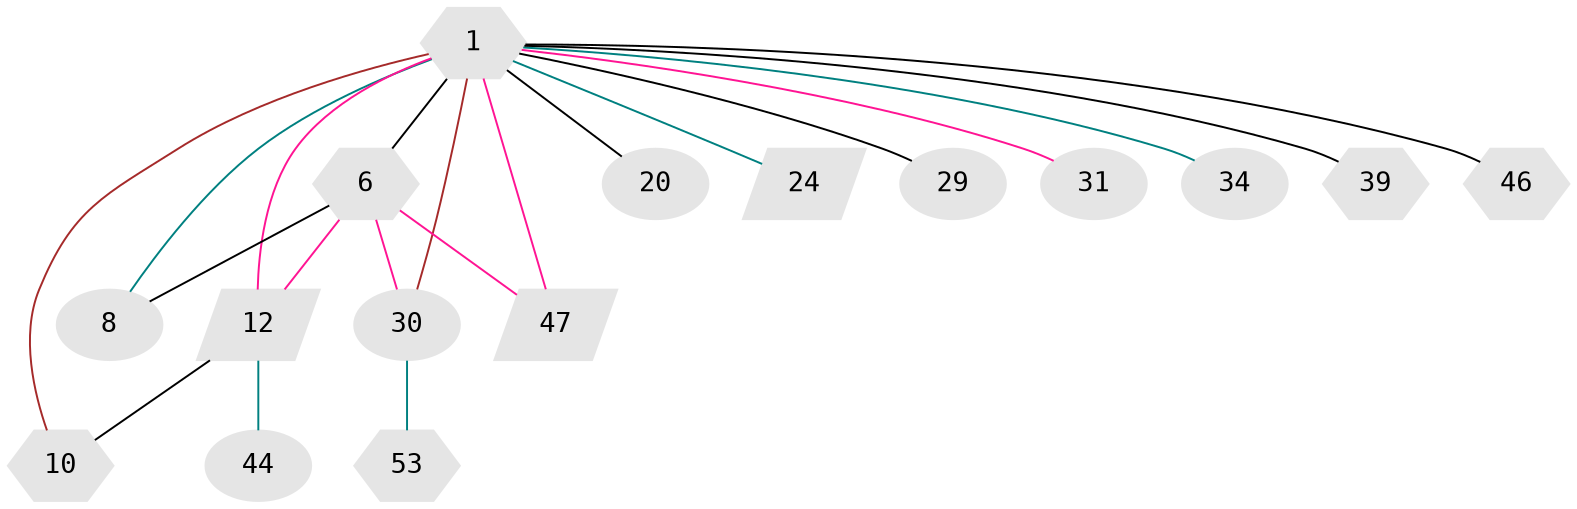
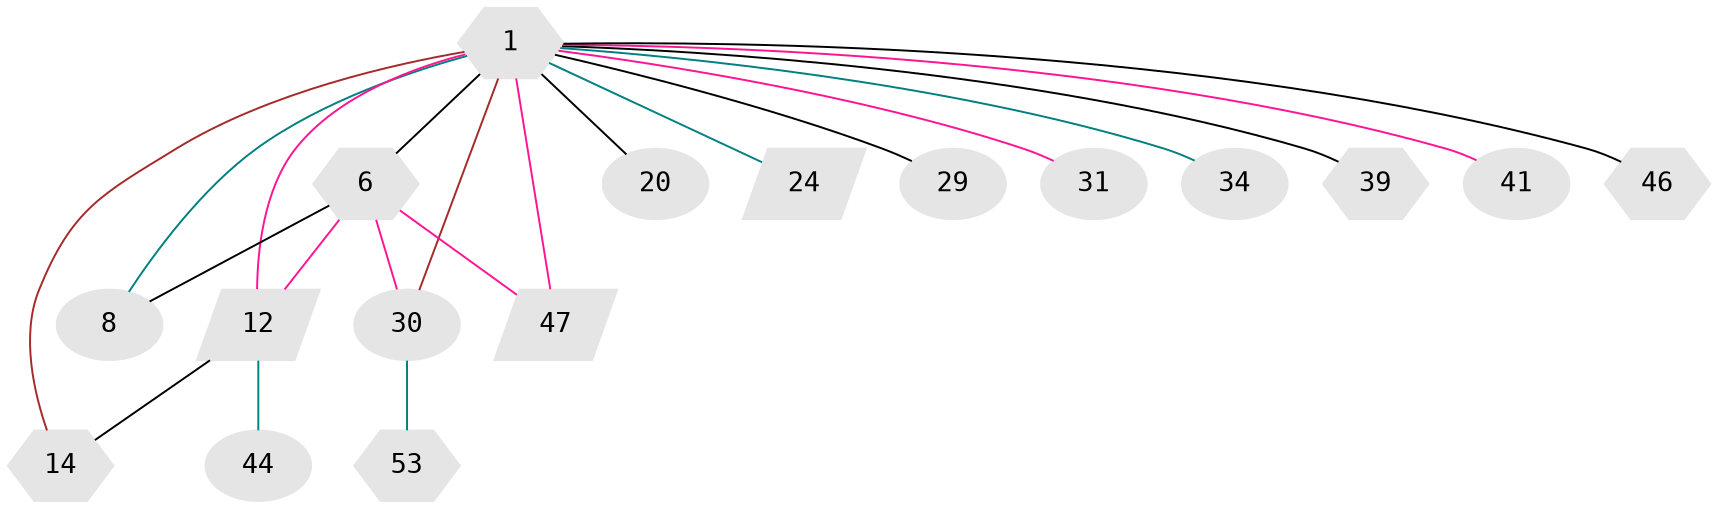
node "41": added
node "10": label "10" -> "14"
